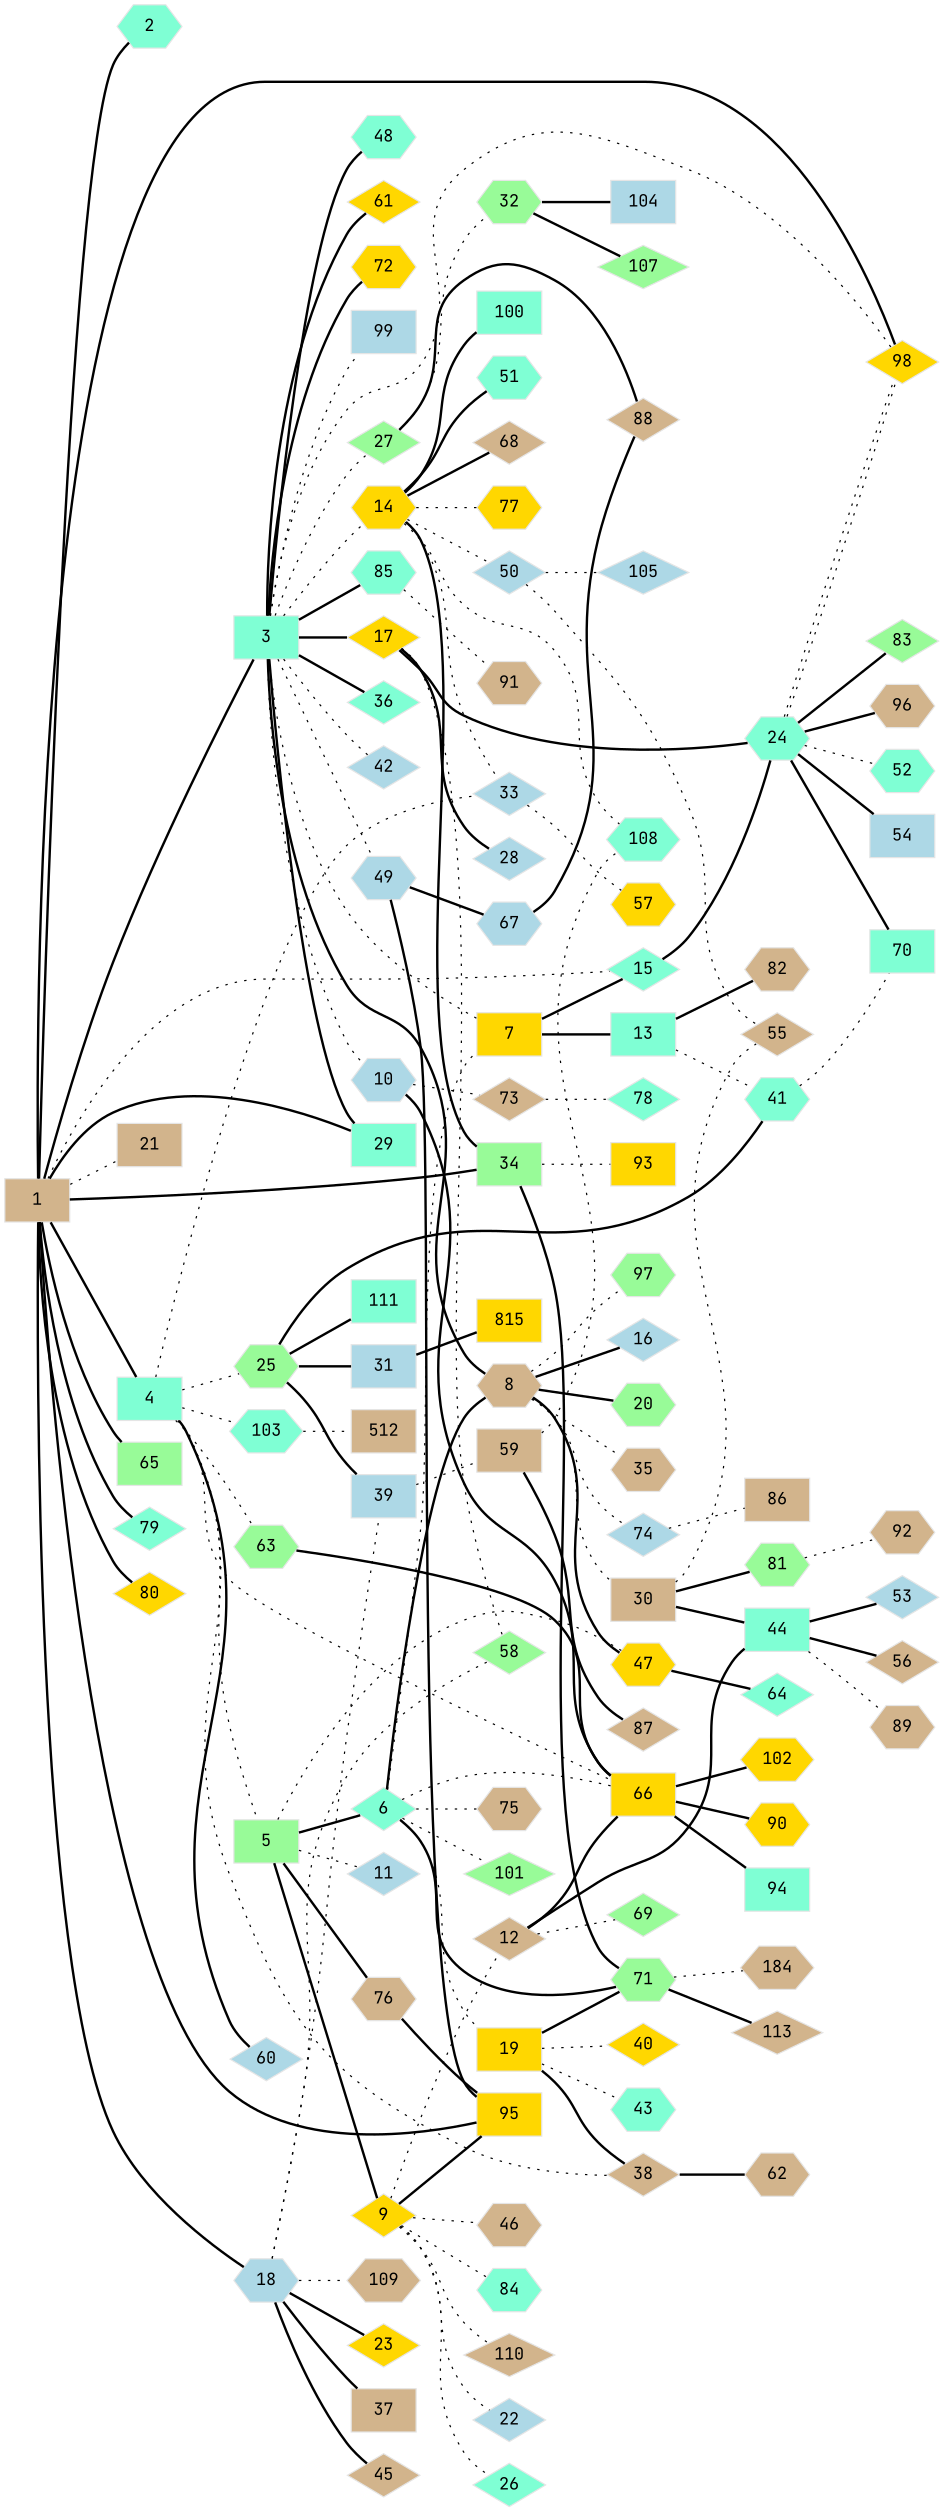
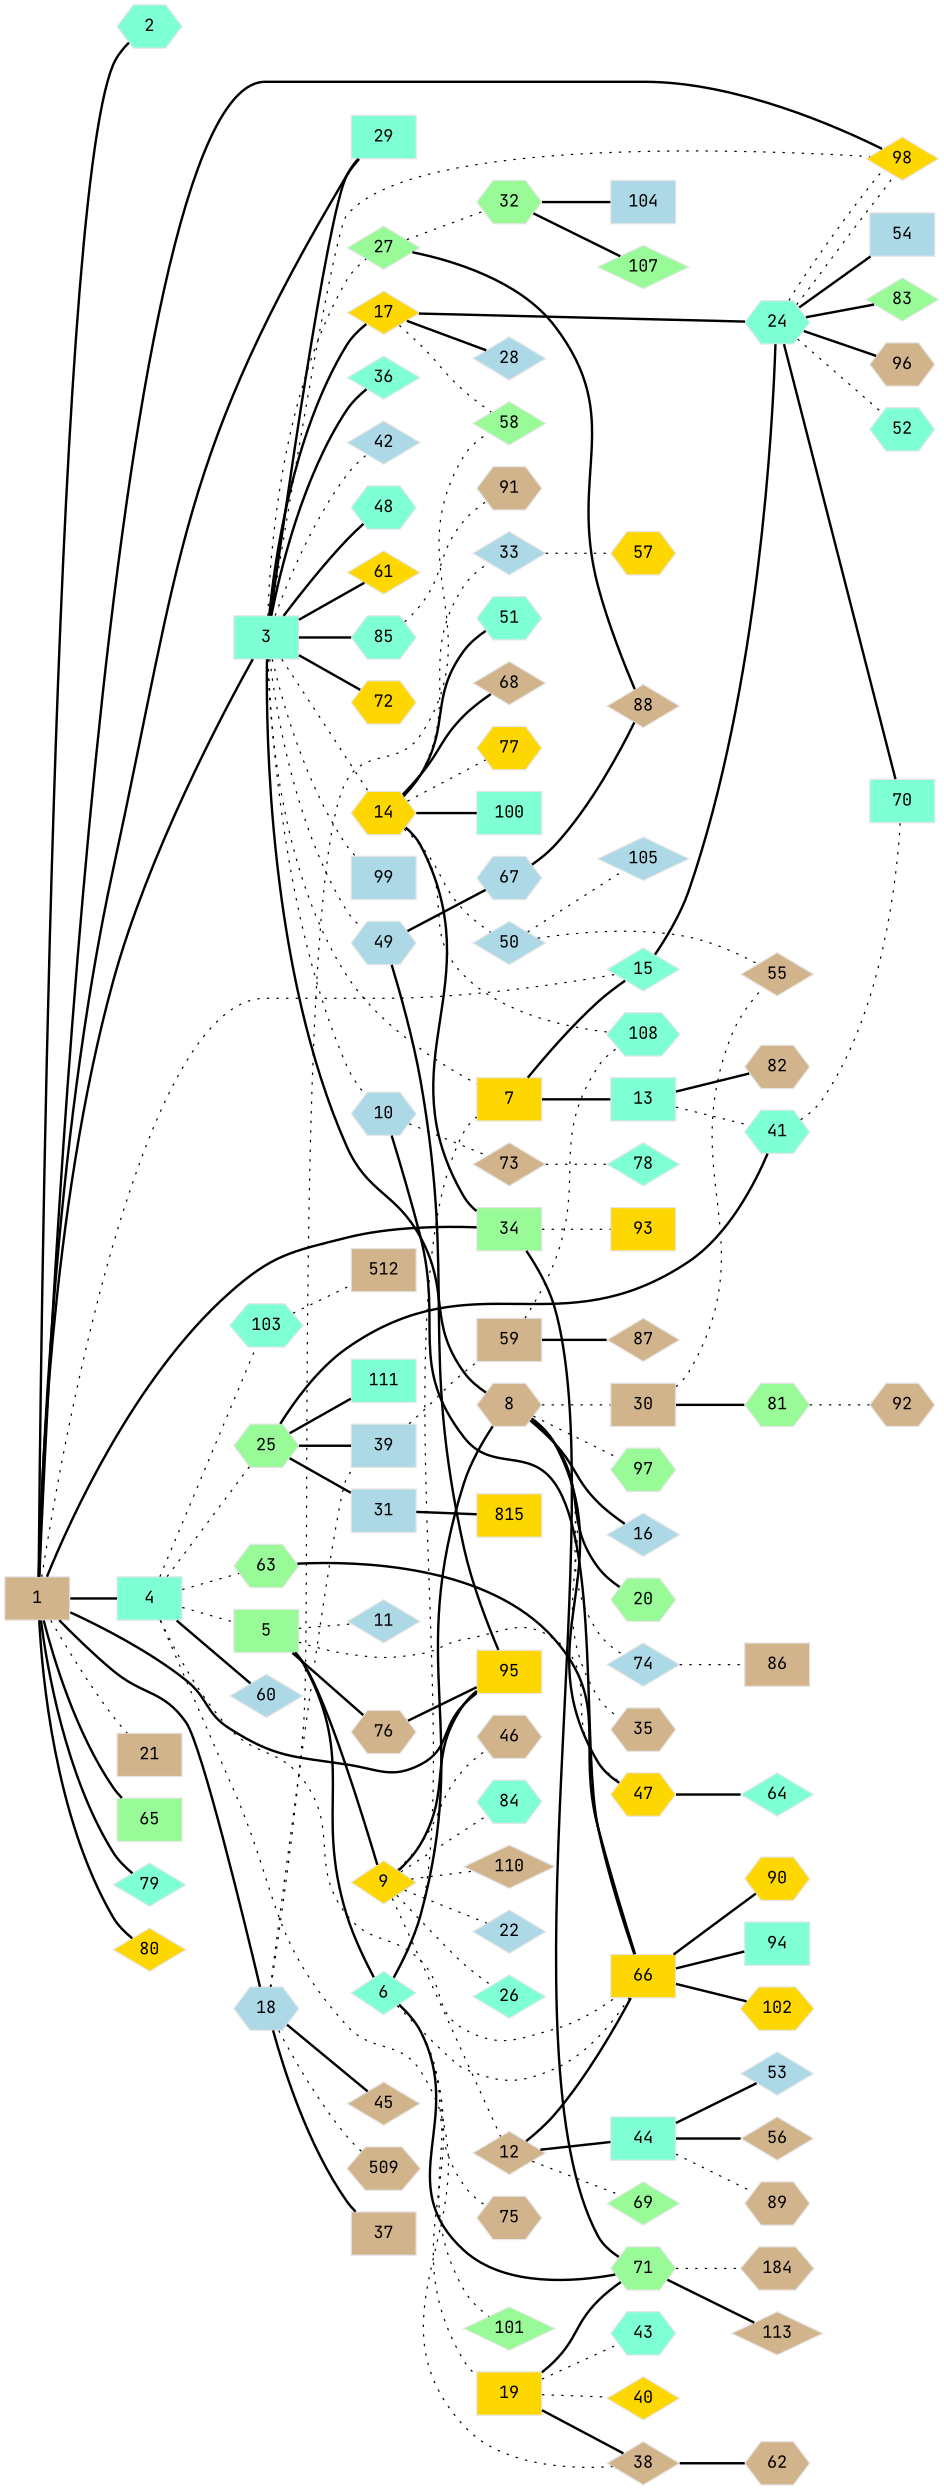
edge "33" -- "4": removed
edge "30" -- "44": removed
node "109": label "109" -> "509"
node "23": removed
